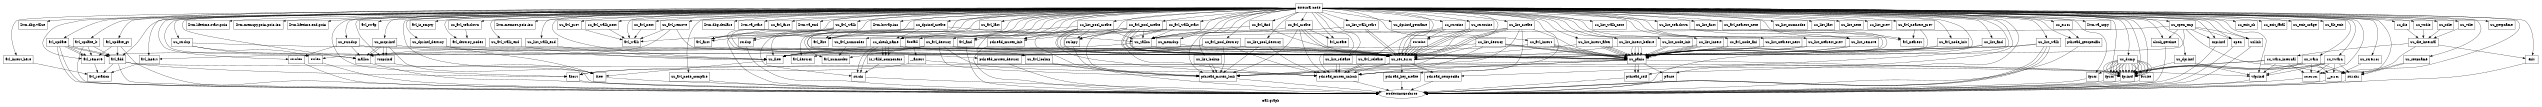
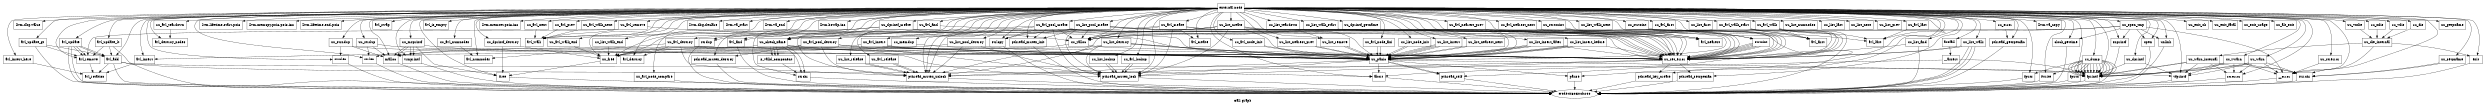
edge "external node" -> "uu_list_destroy": added
